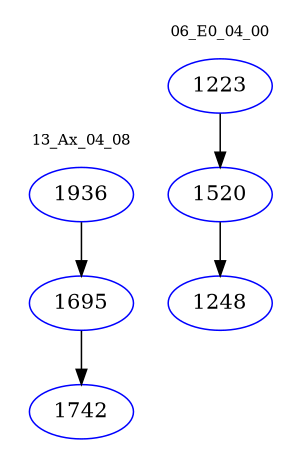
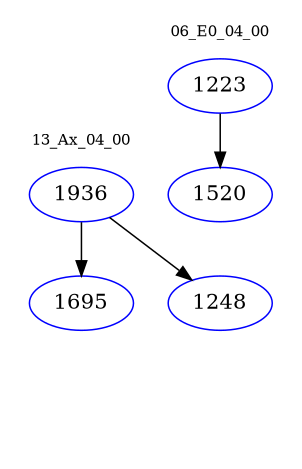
cluster "13_Ax_04_08": label "13_Ax_04_08" -> "13_Ax_04_00"
edge "1520" -> "1248": now "1936" -> "1248"
node "1742": removed
